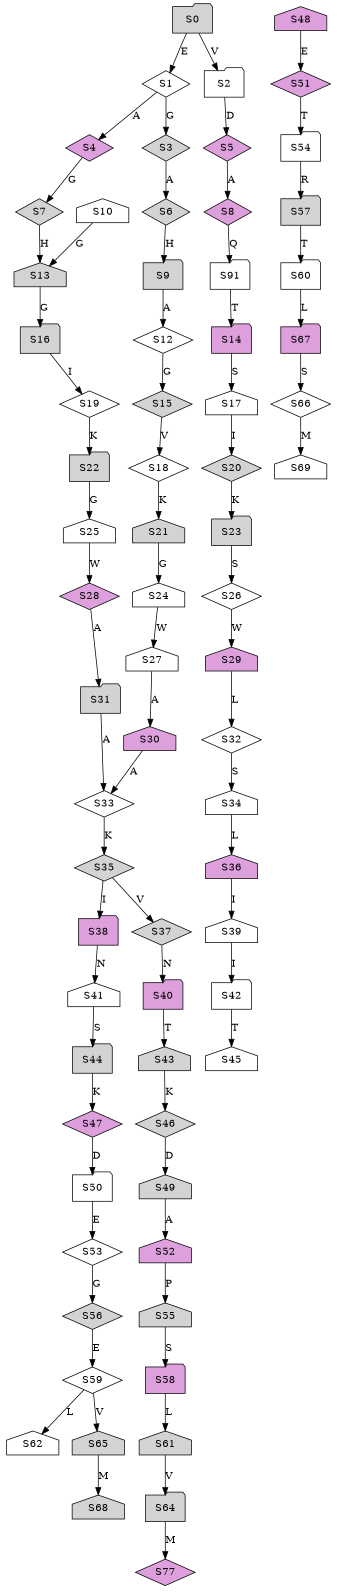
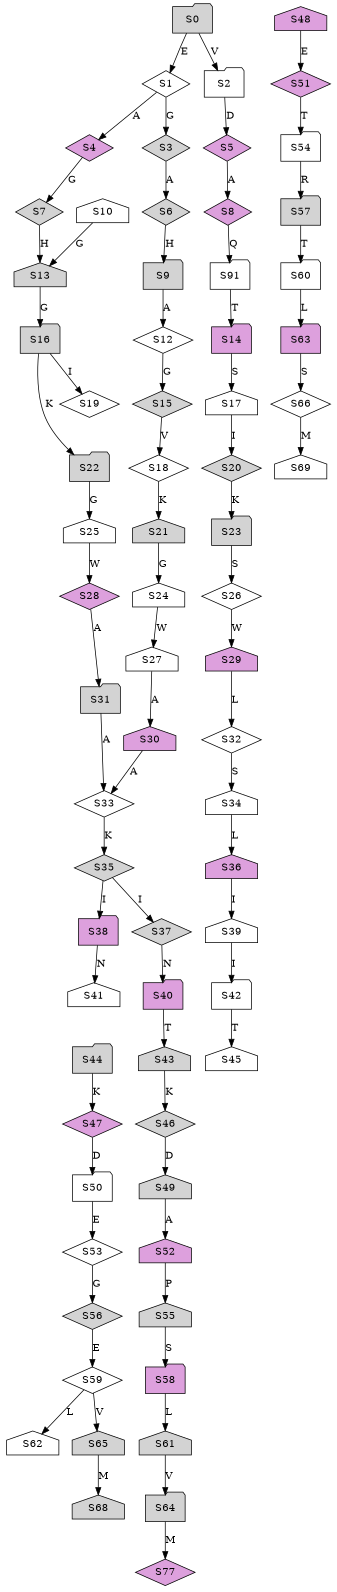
node "S67": label "S67" -> "S63"
edge "S19" -> "S22": now "S16" -> "S22"
edge "S35" -> "S37": label "V" -> "I"
edge "S41" -> "S44": removed, label "S"
